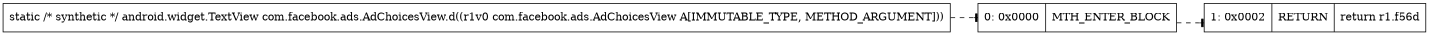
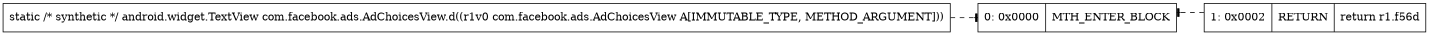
edge "0: 0x0000" -> "1: 0x0002": reversed
